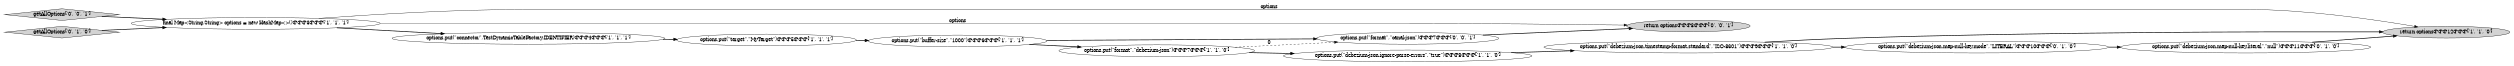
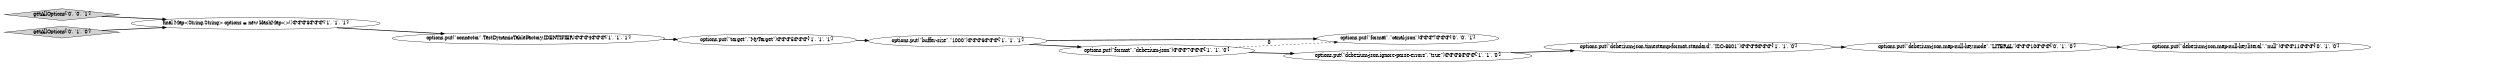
node "return options@@@8@@@['0', '0', '1']": removed
node "return options@@@12@@@['1', '1', '0']": removed
